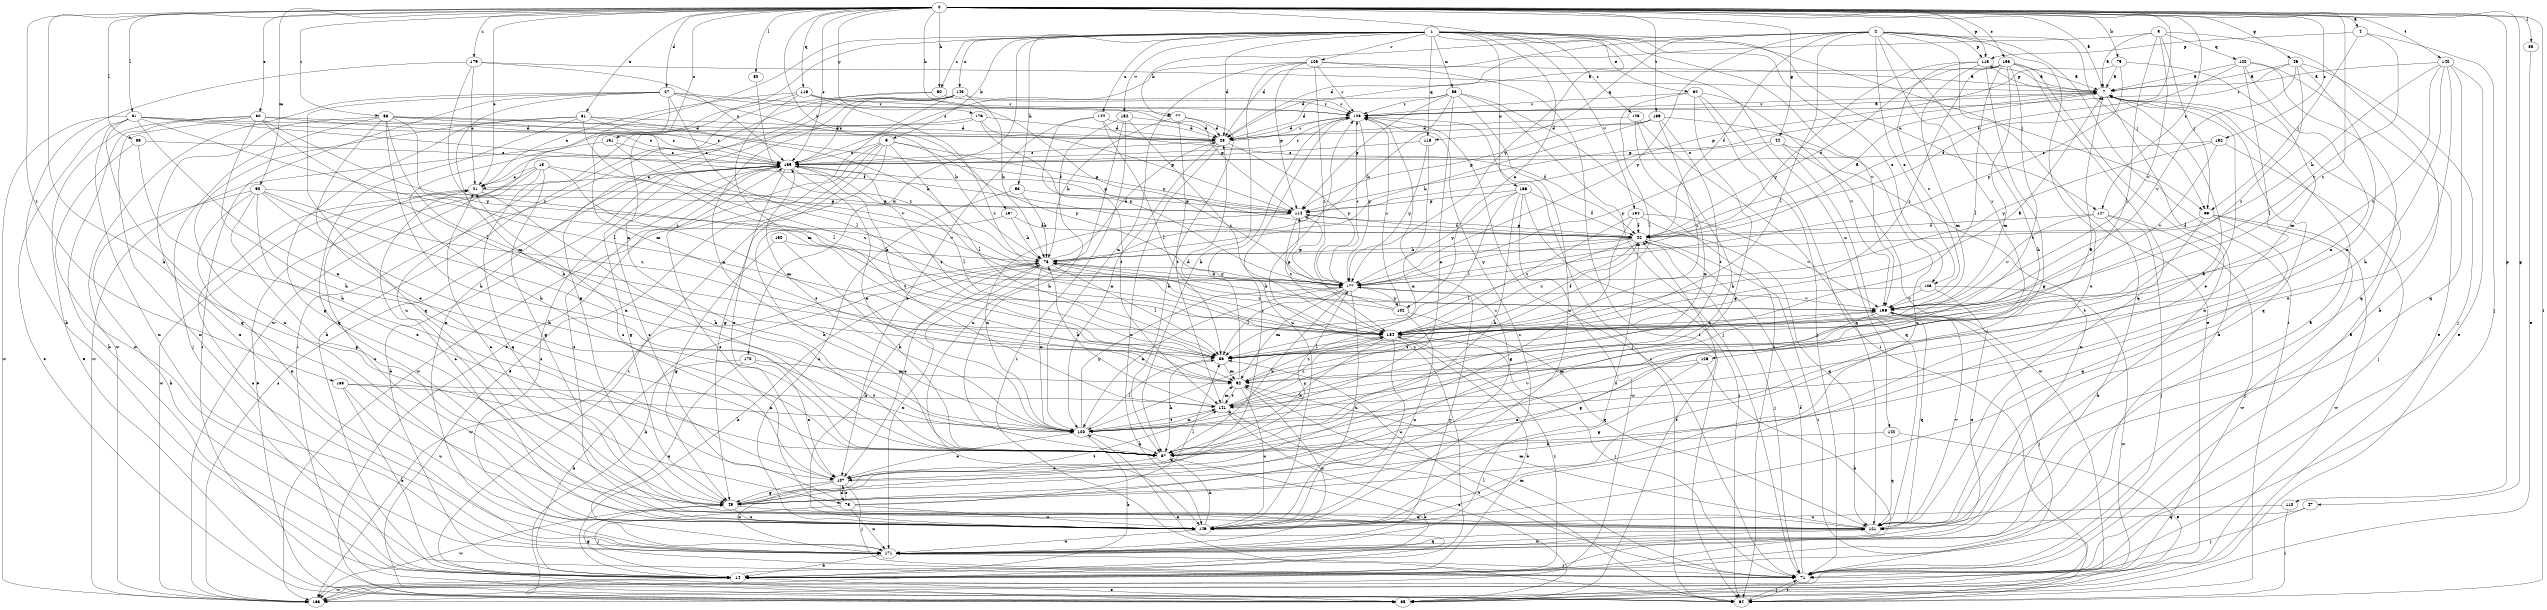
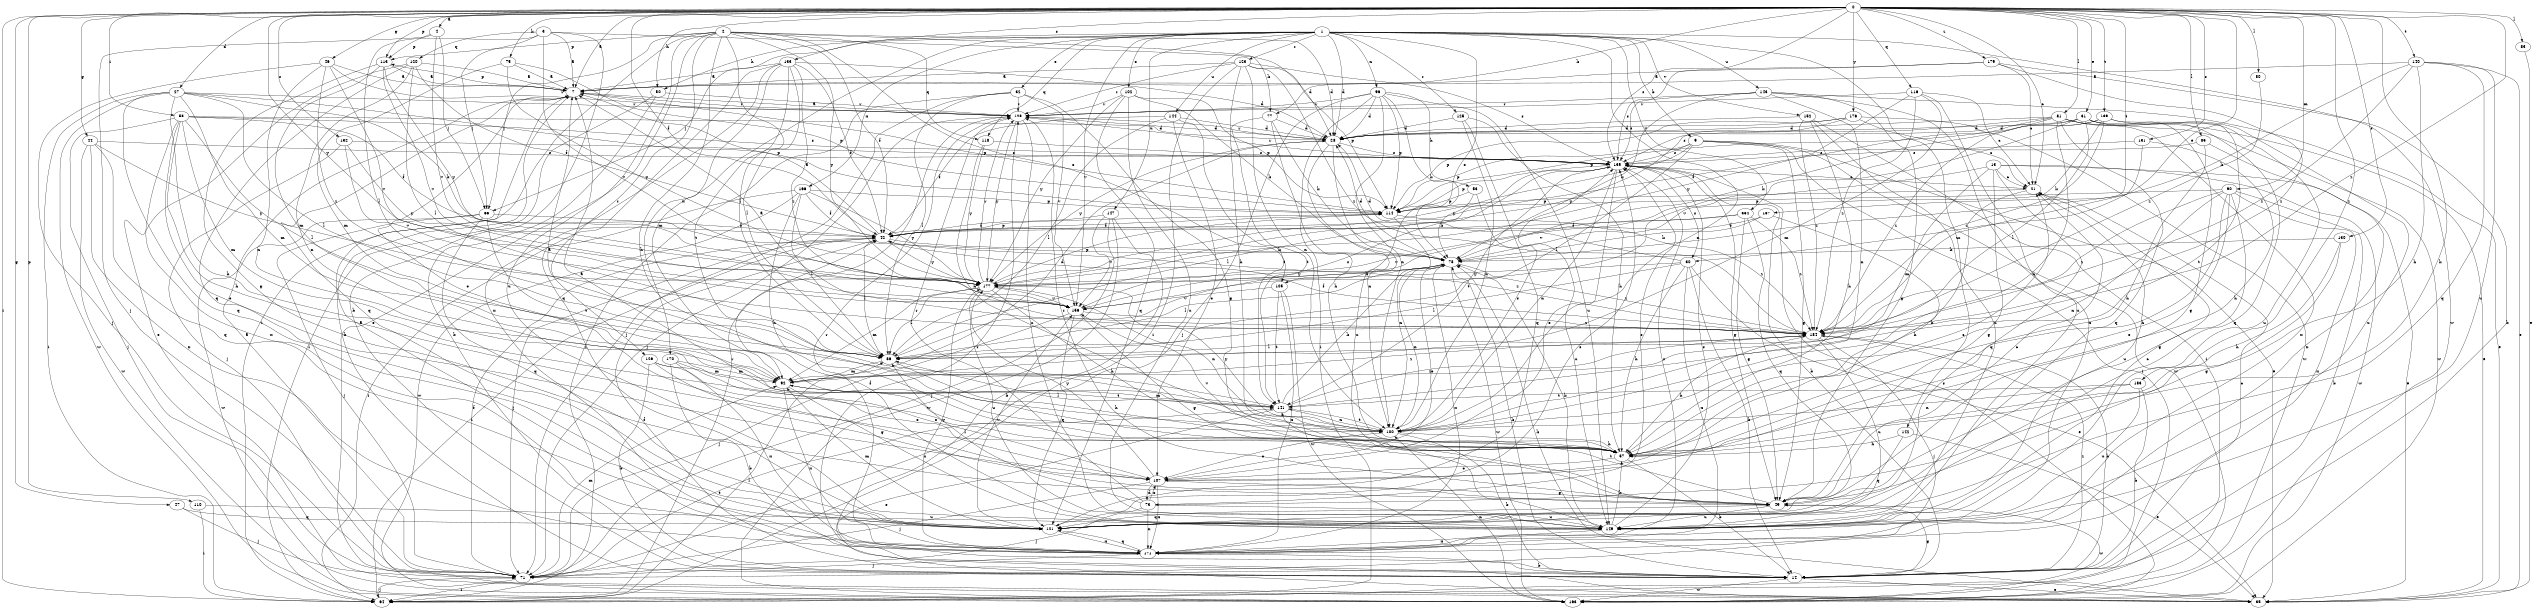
edge "0" -> "147": now "0" -> "130"
edge "1" -> "53": now "96" -> "53"
edge "1" -> "50": label "z" -> "h"
edge "30" -> "135": reversed
node "154": label "154" -> "354"
edge "177" -> "102": reversed
